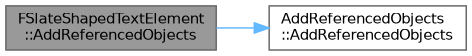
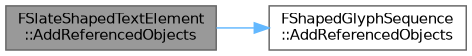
node "AddReferencedObjects ::AddReferencedObjects": label "AddReferencedObjects ::AddReferencedObjects" -> "FShapedGlyphSequence ::AddReferencedObjects"
